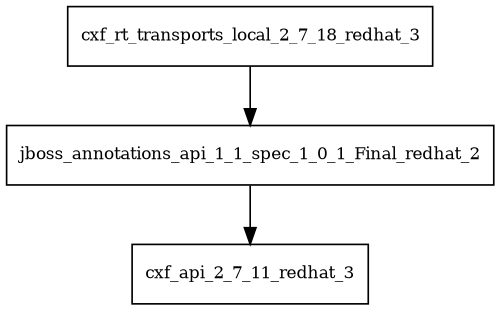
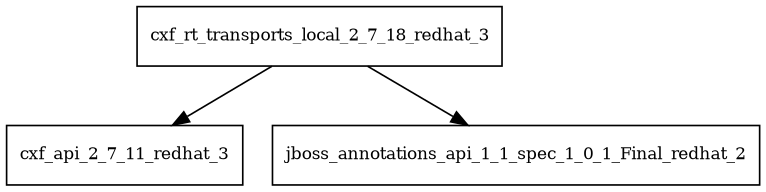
edge "jboss_annotations_api_1_1_spec_1_0_1_Final_redhat_2" -> "cxf_api_2_7_11_redhat_3": now "cxf_rt_transports_local_2_7_18_redhat_3" -> "cxf_api_2_7_11_redhat_3"
